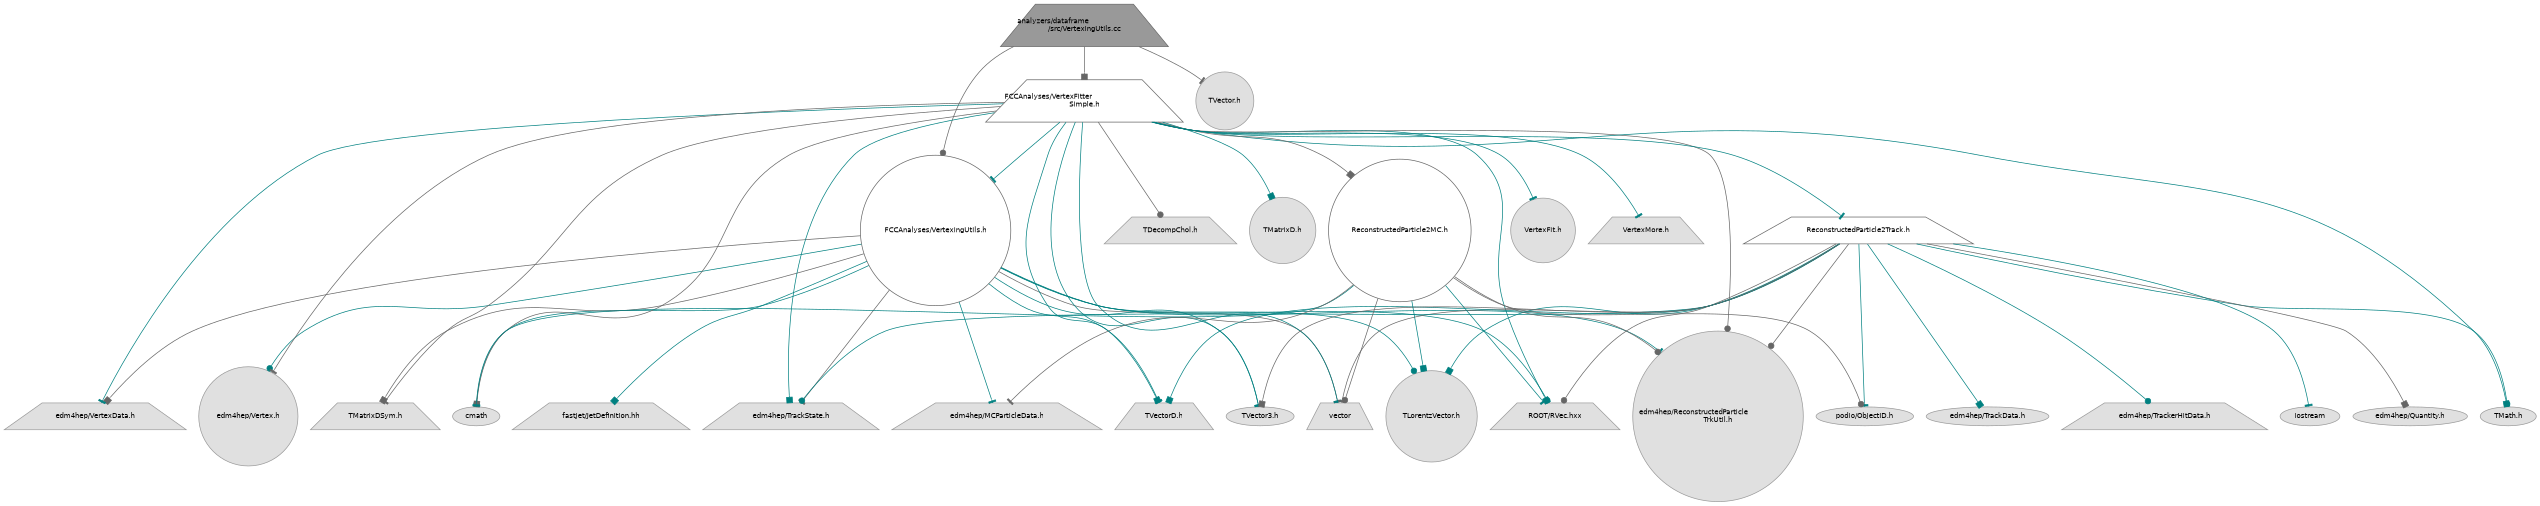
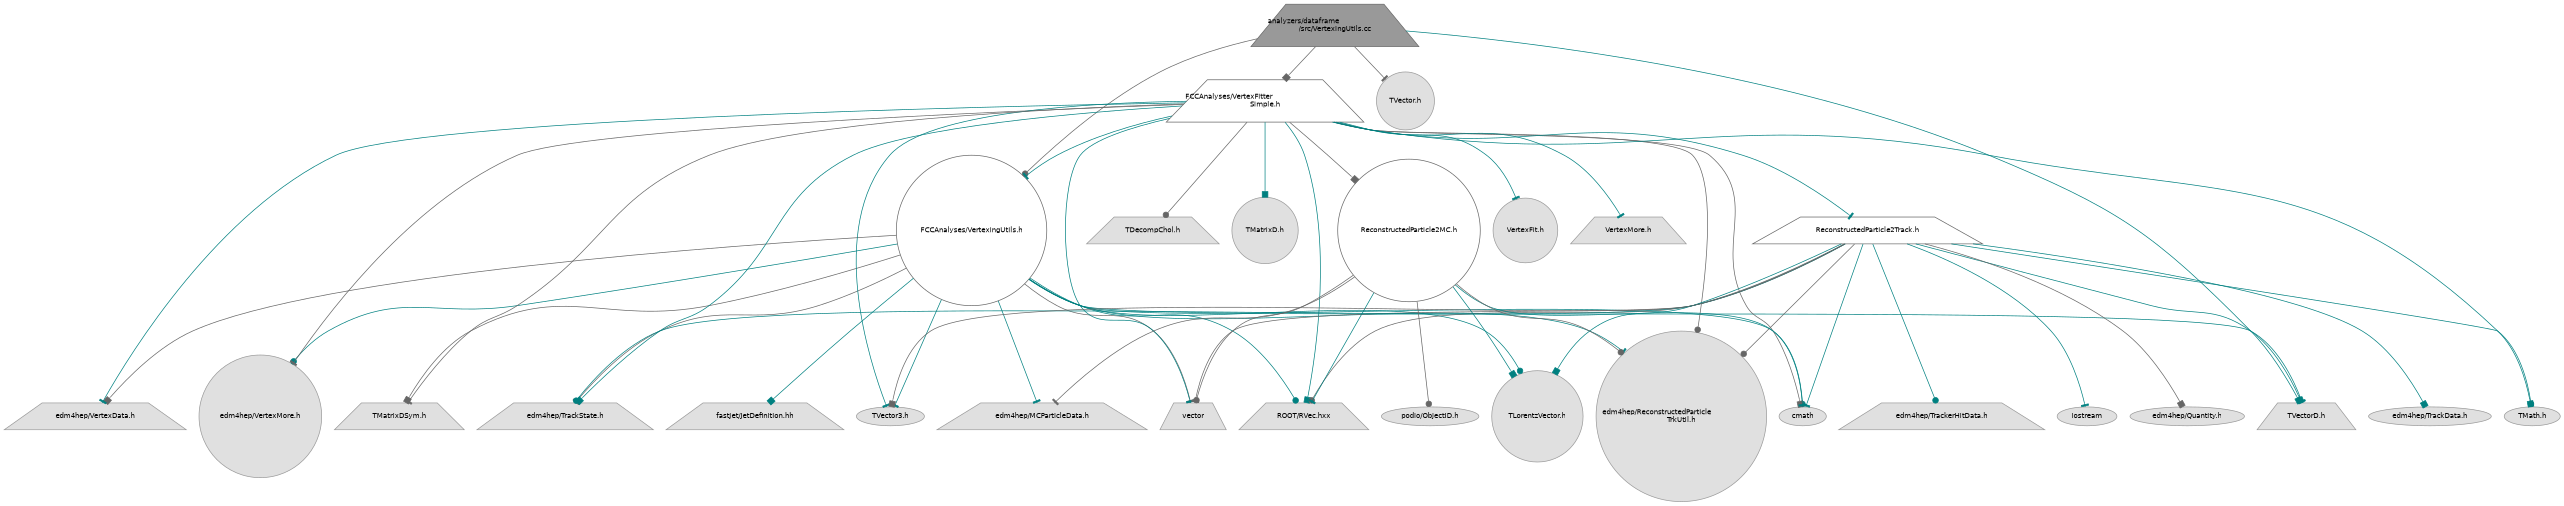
edge "FCCAnalyses/VertexFitter Simple.h" -> "TVectorD.h": now "analyzers/dataframe /src/VertexingUtils.cc" -> "TVectorD.h"
edge "ReconstructedParticle2Track.h" -> "podio/ObjectID.h": now "ReconstructedParticle2Track.h" -> "cmath"
node "edm4hep/Vertex.h": label "edm4hep/Vertex.h" -> "edm4hep/VertexMore.h"
